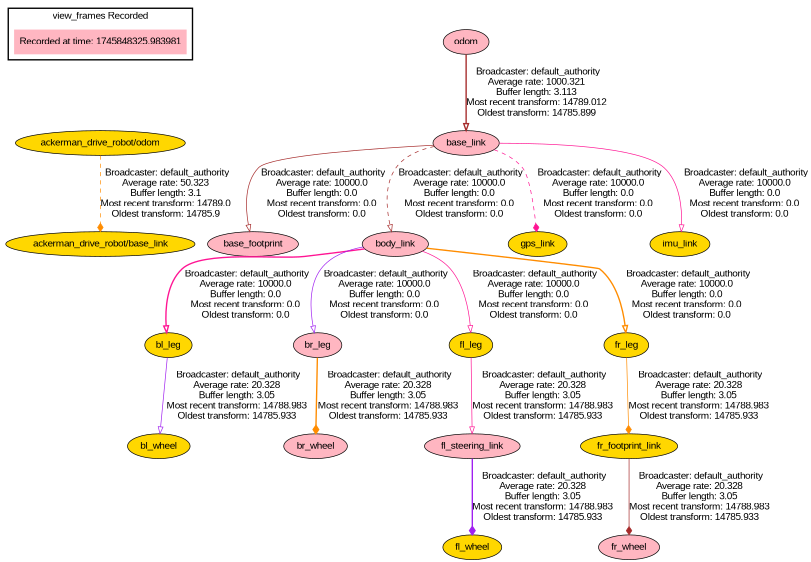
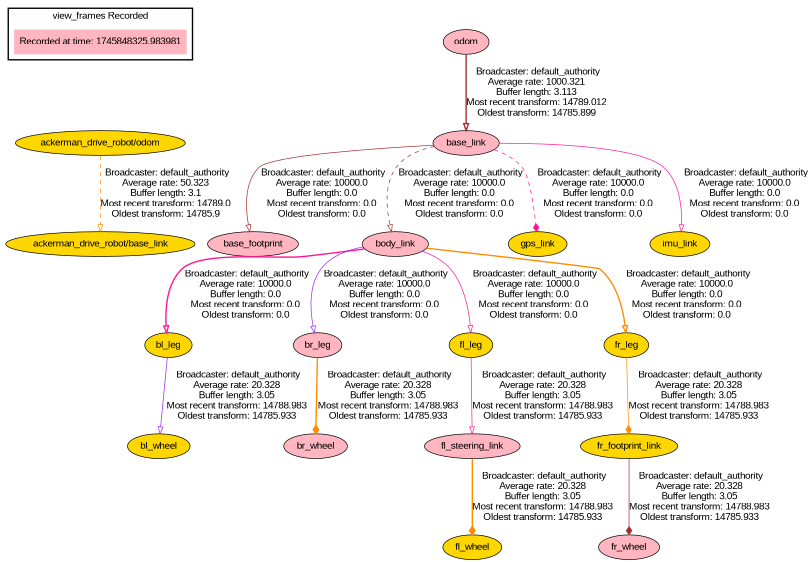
edge "ackerman_drive_robot/odom" -> "ackerman_drive_robot/base_link": arrowhead diamond -> onormal
edge "fl_steering_link" -> "fl_wheel": color purple -> darkorange
